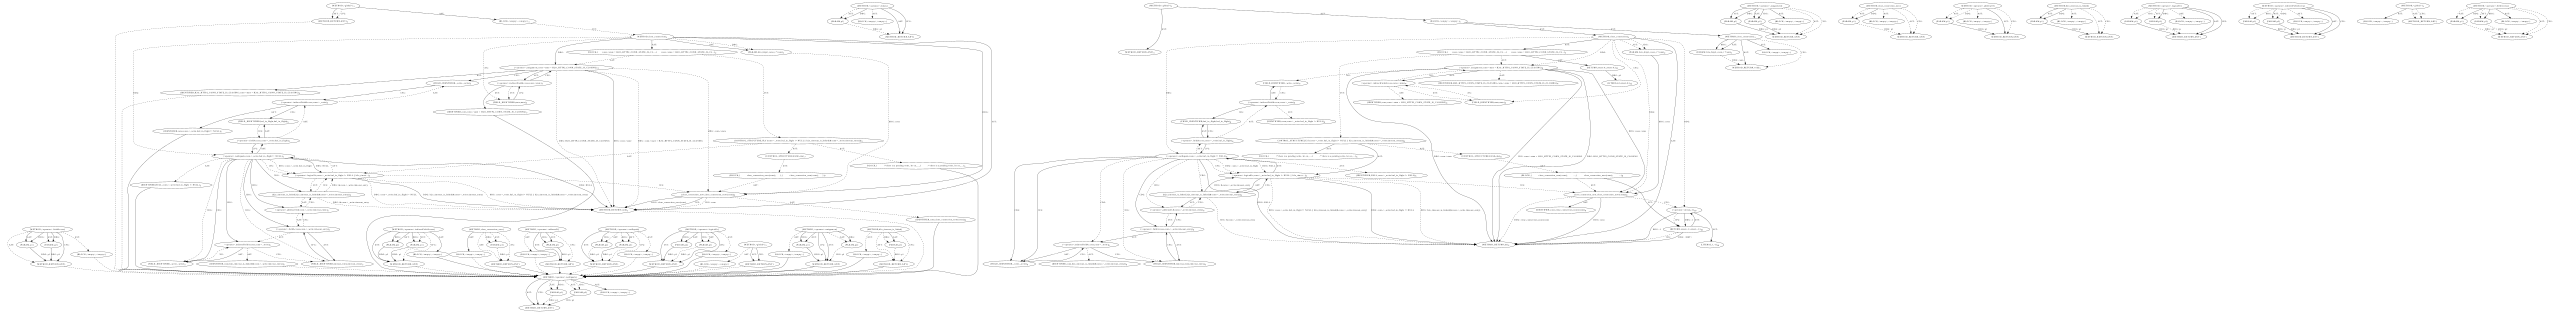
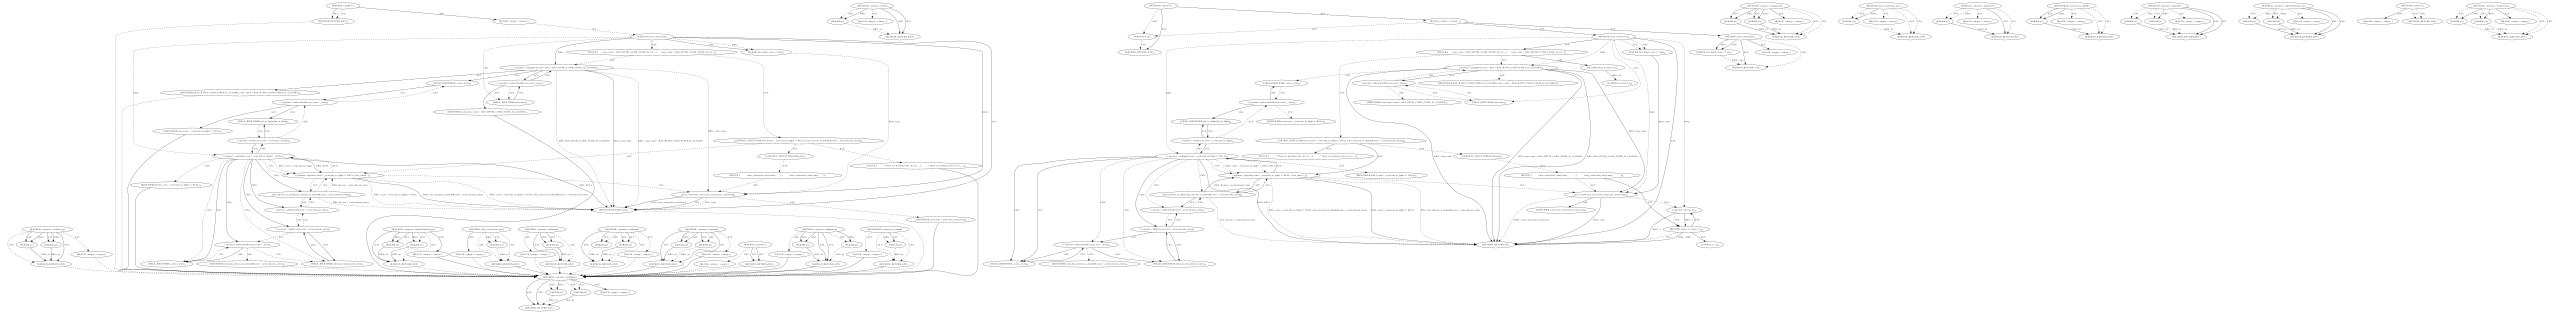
node "(UNKNOWN,),))": added
edge "(<operator>.minus,-1)" -> "(LITERAL,1,-1)": now "(RETURN,return -1;,return -1;)" -> "(LITERAL,1,-1)"
